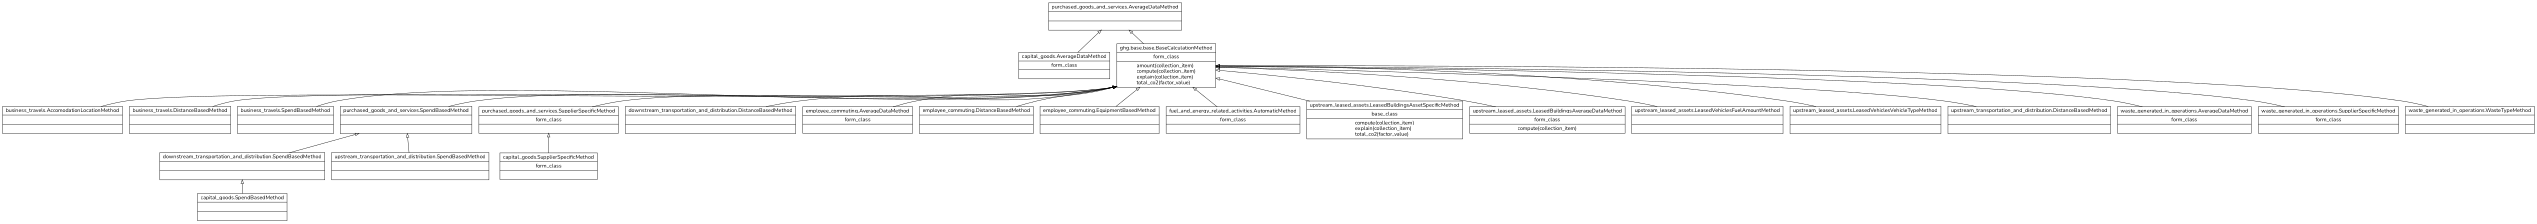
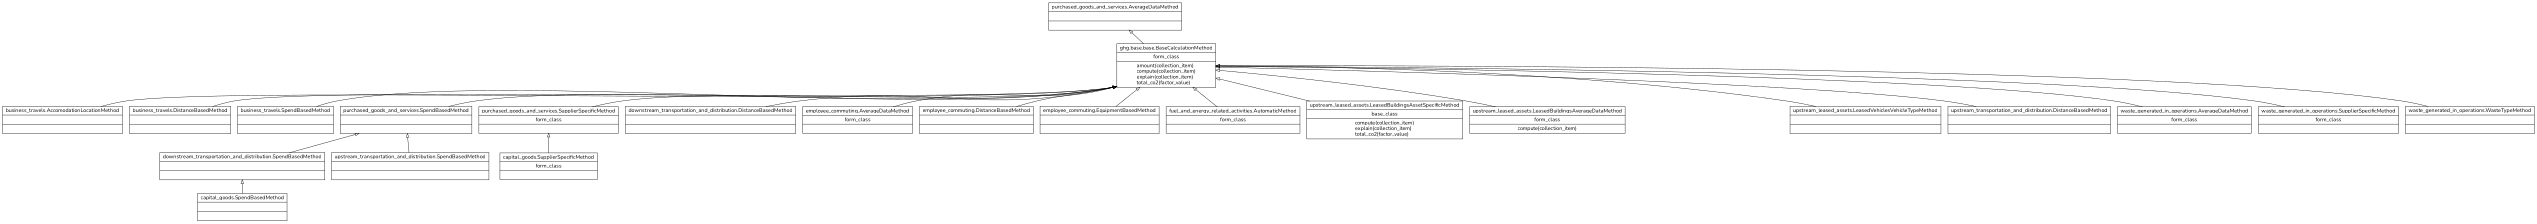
node "capital_goods.AverageDataMethod": removed
node "upstream_leased_assets.LeasedVehiclesFuelAmountMethod": removed
